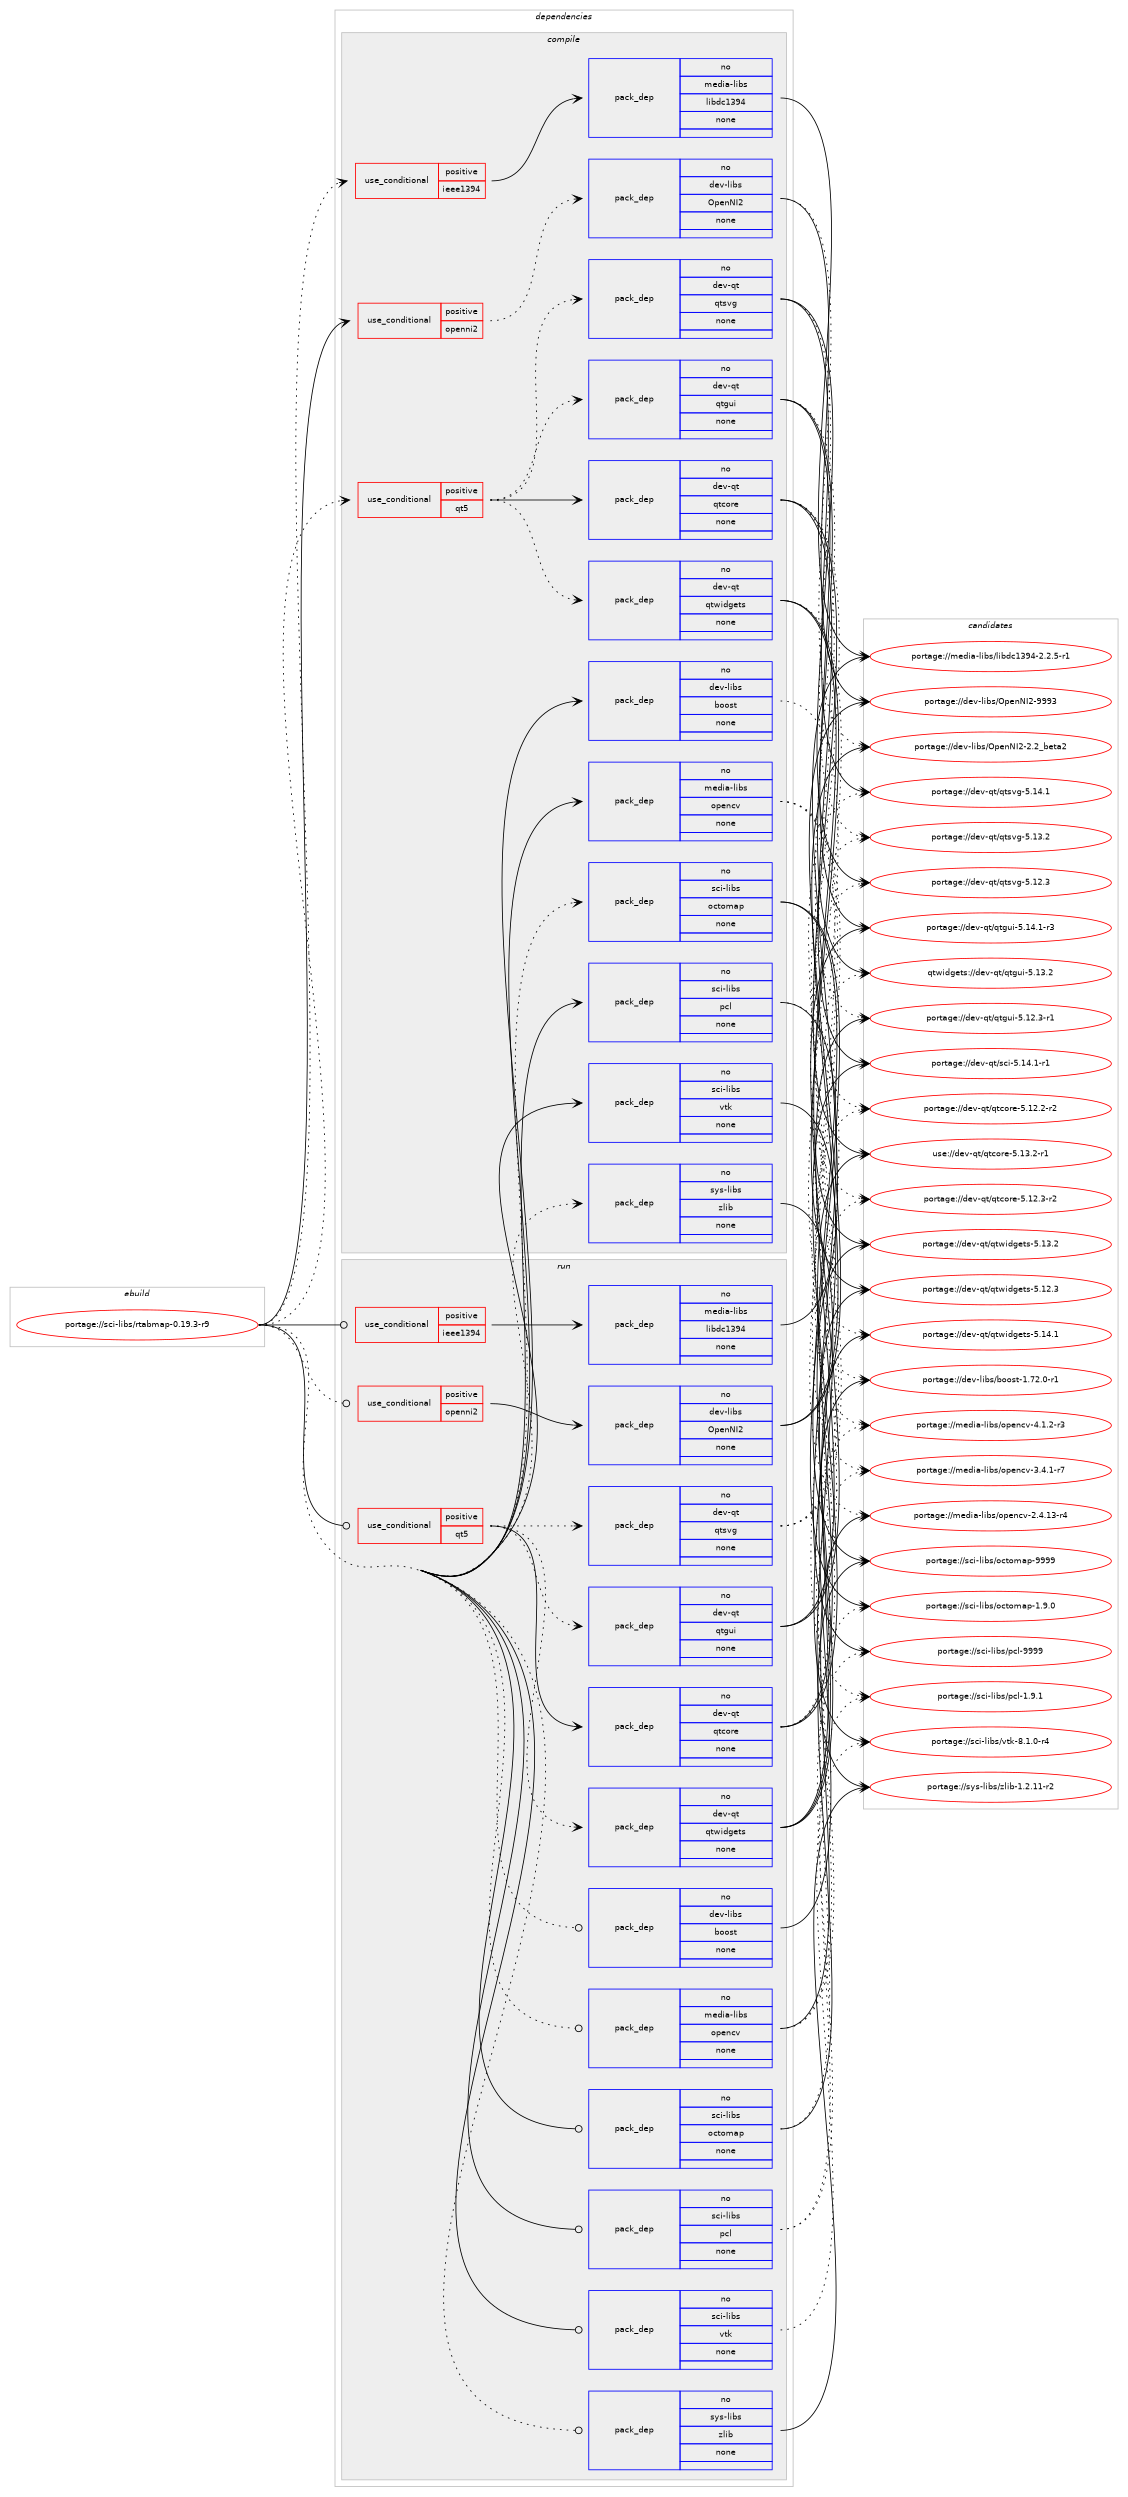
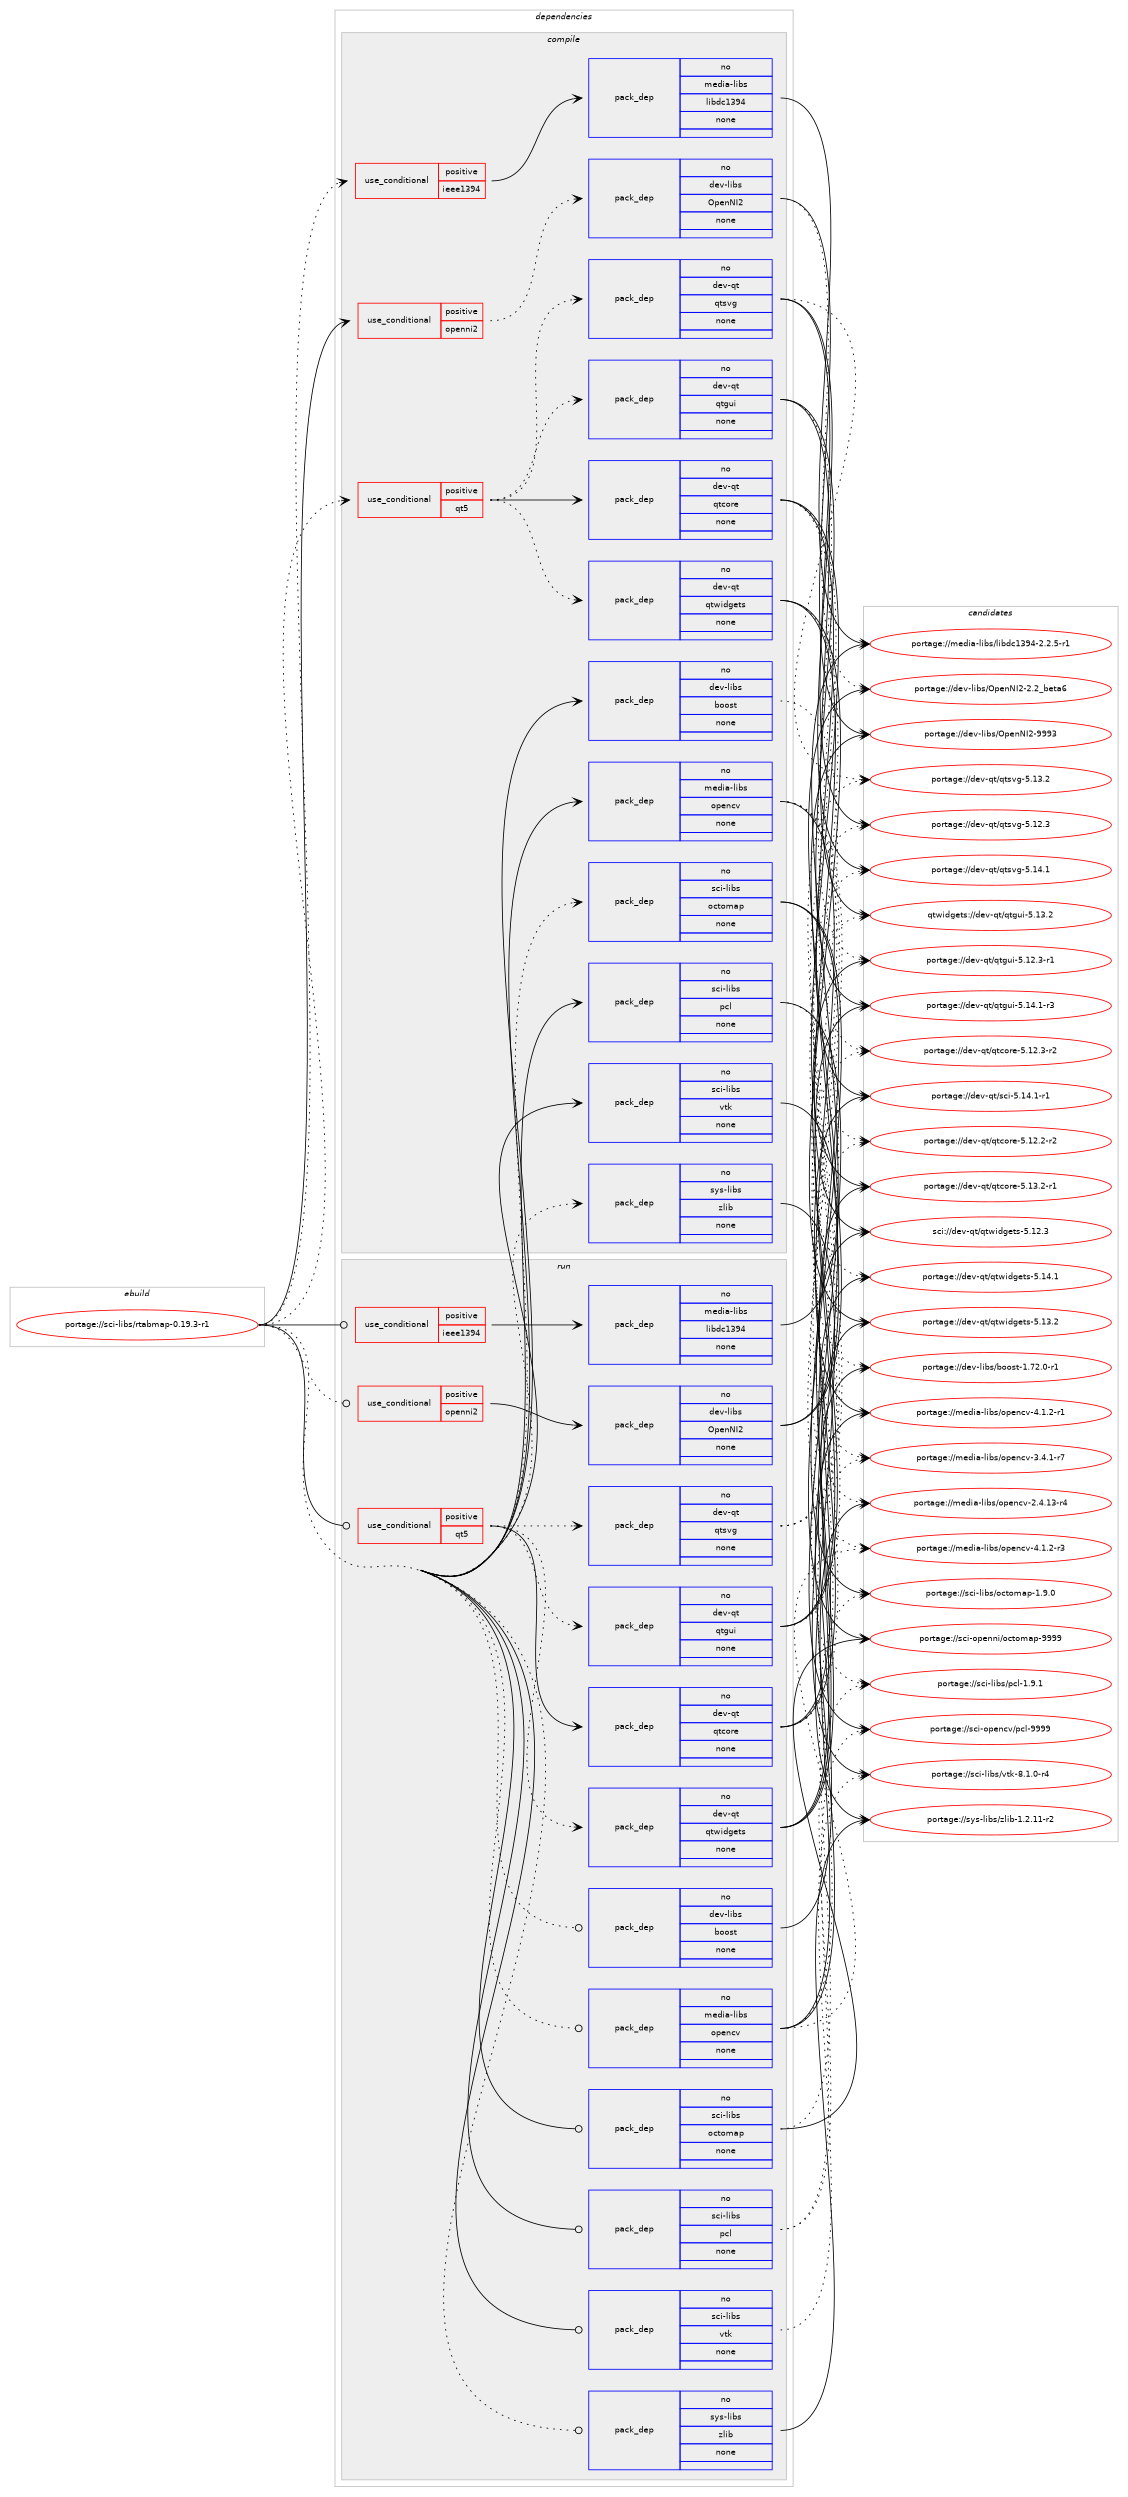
node "portage://dev-libs/OpenNI2-2.2_beta2": label "portage://dev-libs/OpenNI2-2.2_beta2" -> "portage://dev-libs/OpenNI2-2.2_beta6"
node "use://dev-qt/qtcore-5.13.2-r1": label "use://dev-qt/qtcore-5.13.2-r1" -> "portage://dev-qt/qtcore-5.13.2-r1"
node "portage://dev-qt/qtwidgets-5.12.3": label "portage://dev-qt/qtwidgets-5.12.3" -> "sci://dev-qt/qtwidgets-5.12.3"
node "portage://sci-libs/rtabmap-0.19.3-r9": label "portage://sci-libs/rtabmap-0.19.3-r9" -> "portage://sci-libs/rtabmap-0.19.3-r1"
node "portage://media-libs/opencv-4.1.2-r1": added
node "portage://sci-libs/octomap-9999": label "portage://sci-libs/octomap-9999" -> "portage://sci-openni/octomap-9999"
node "portage://sci-libs/pcl-9999": label "portage://sci-libs/pcl-9999" -> "portage://sci-opencv/pcl-9999"
